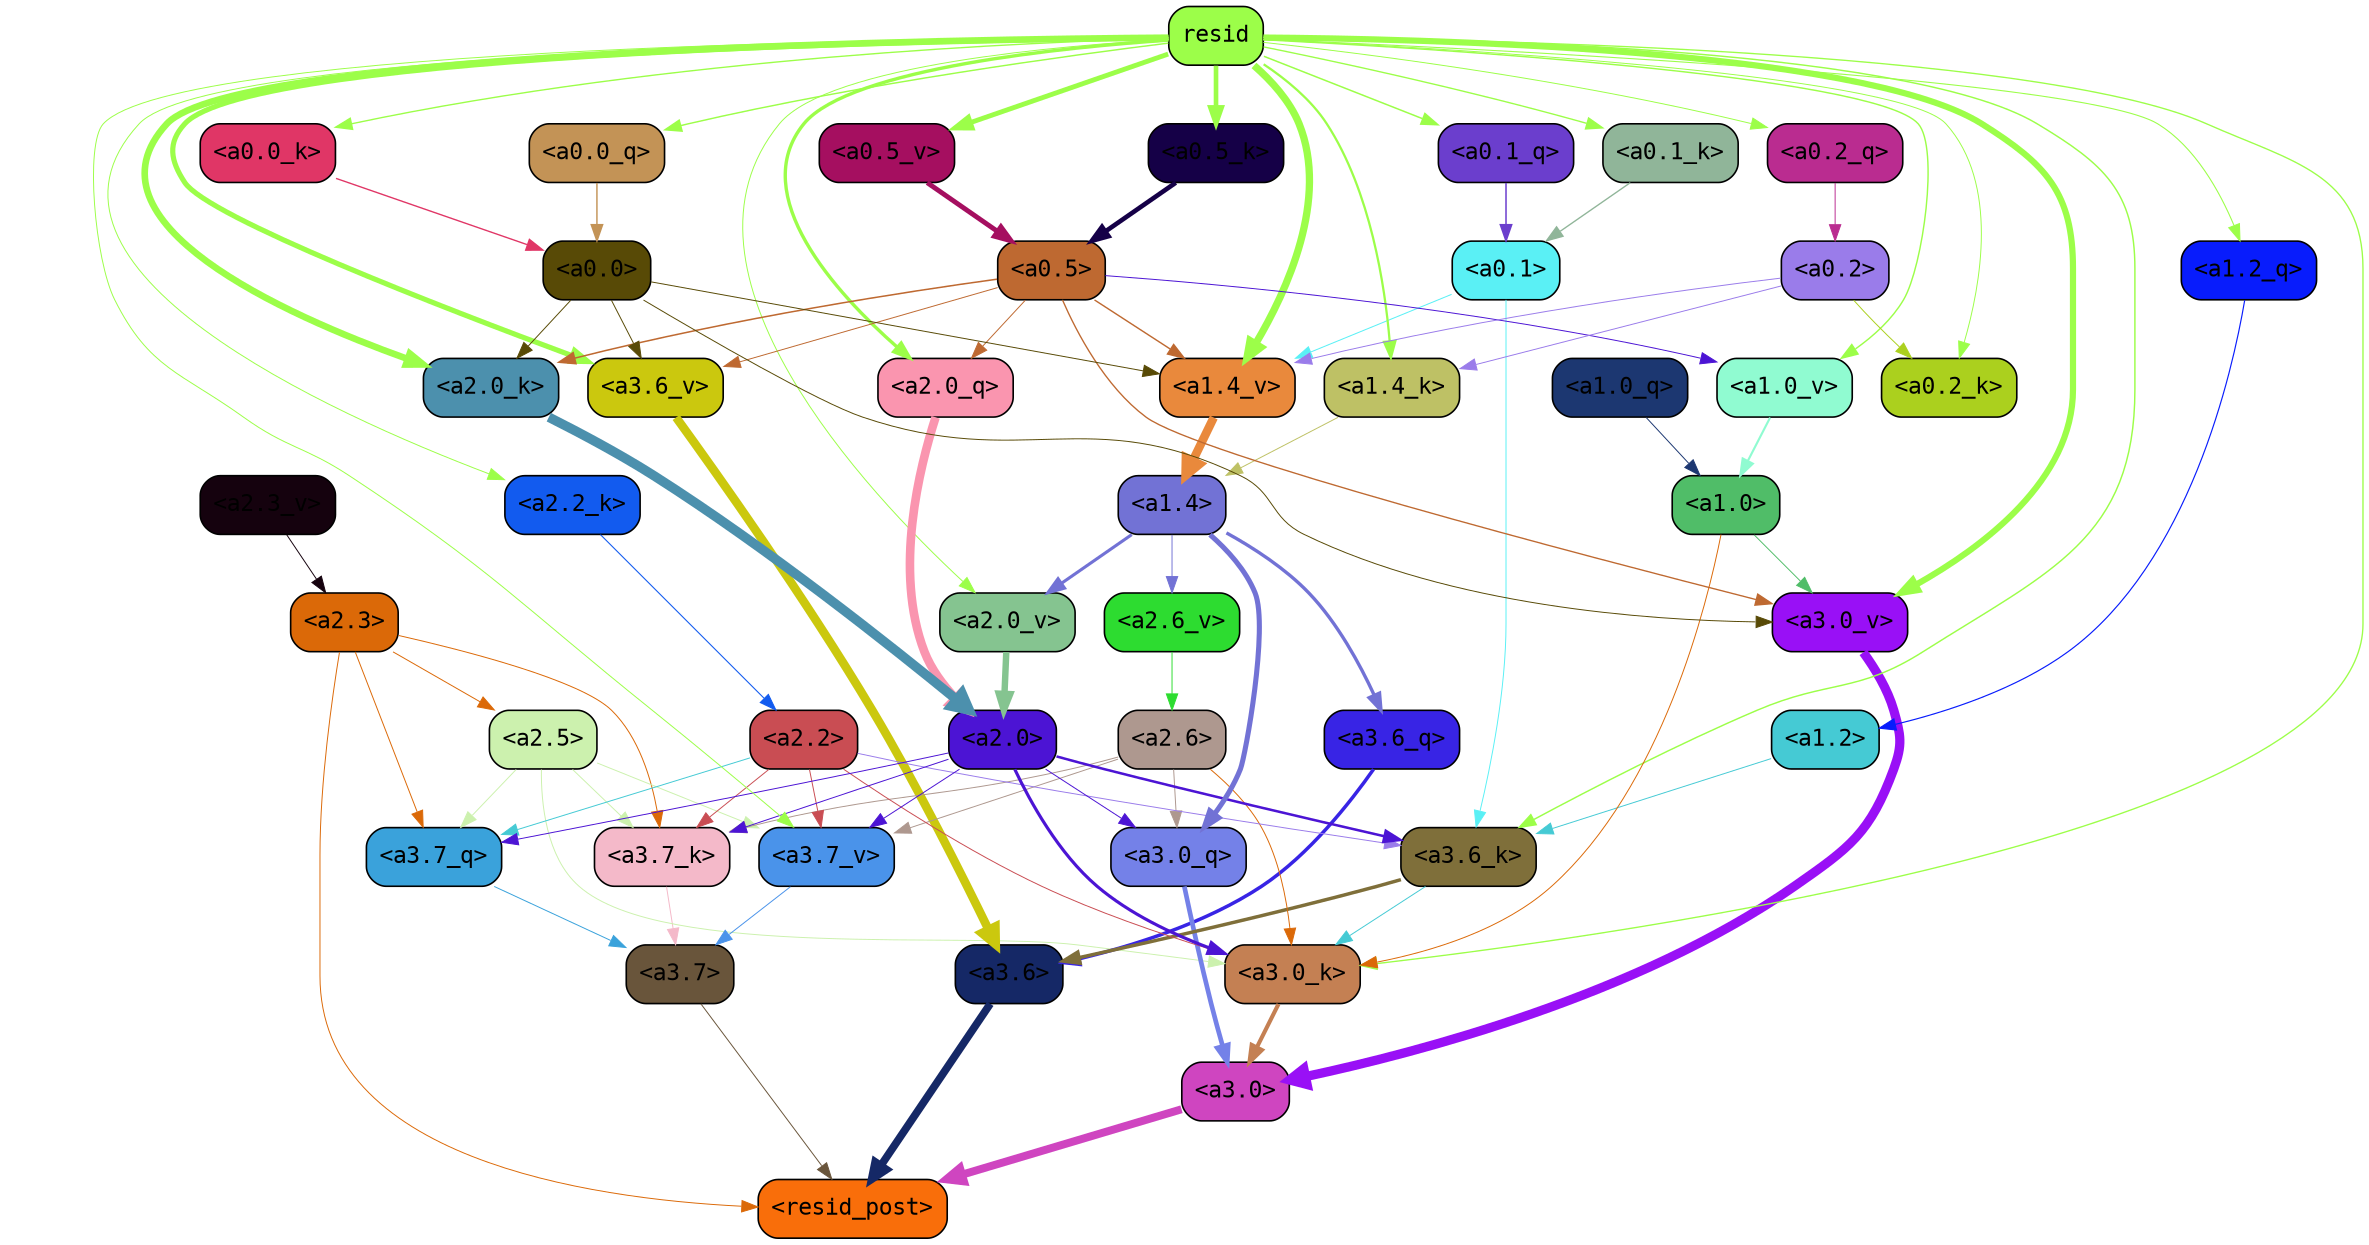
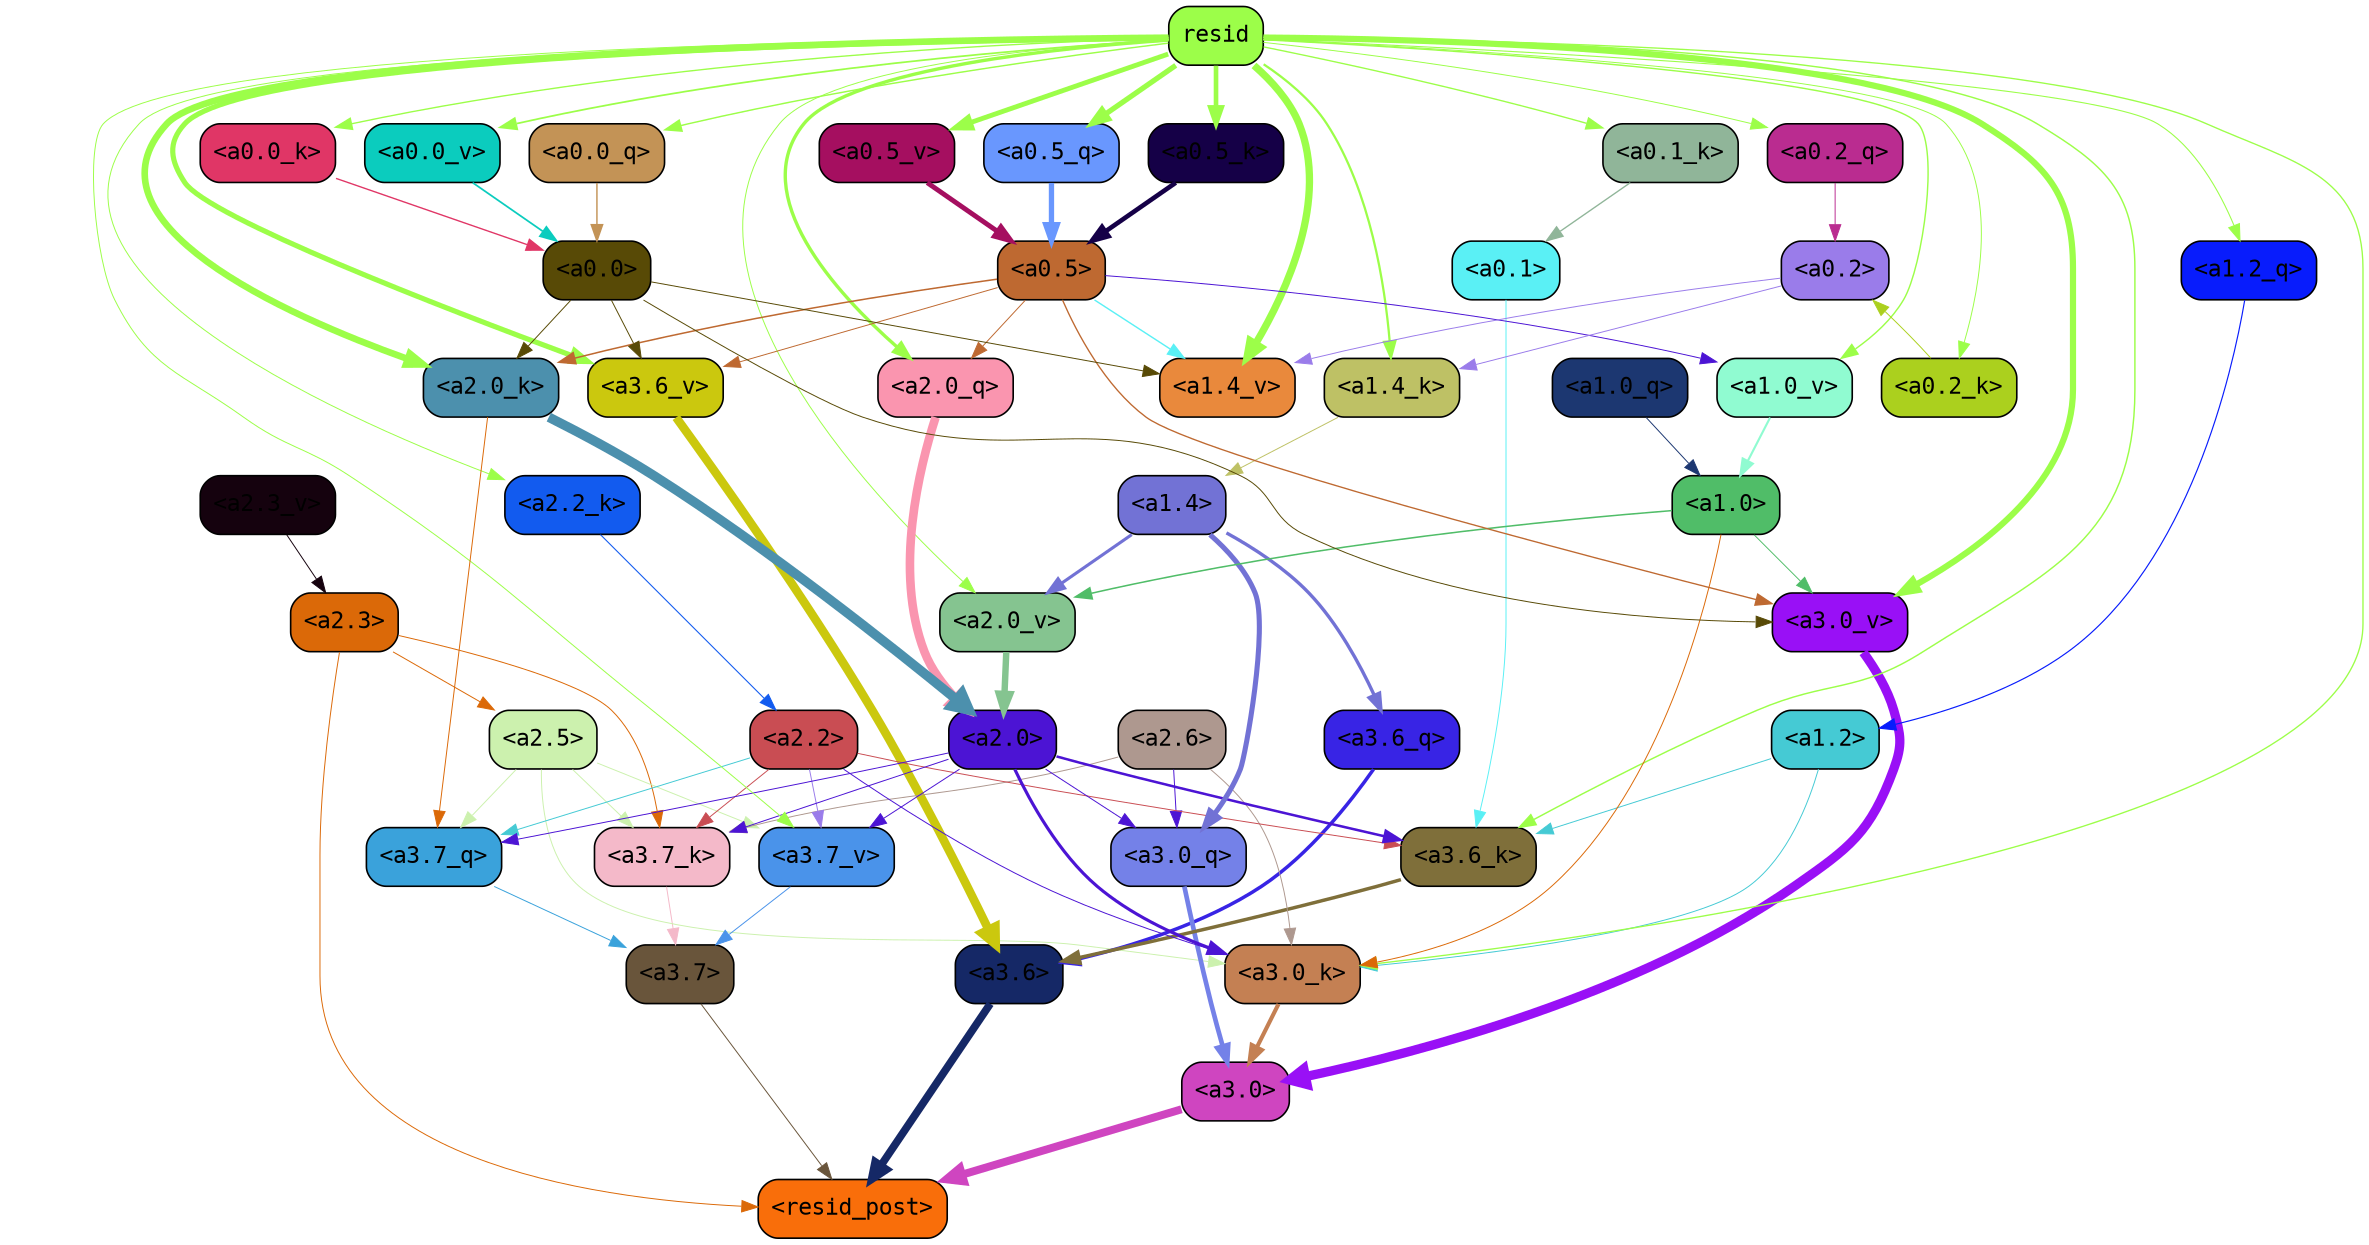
node "<a0.0_v>": added
node "<a0.5_q>": added
node "<a0.1_q>": removed
edge "<a0.2>" -> "<a0.2_k>": reversed
edge "<a0.5>" -> "<a1.4_v>": color #be6931 -> #5af0f5
edge "<a0.1>" -> "<a1.4_v>": removed
edge "<a1.4_v>" -> "<a1.4>": removed
edge "<a1.0>" -> "<a2.0_v>": added
node "<a2.6_v>": removed
edge "<a2.3>" -> "<a3.7_q>": now "<a2.0_k>" -> "<a3.7_q>"
edge "<a2.2>" -> "<a3.7_v>": color #c94d53 -> #9a7cea
edge "<a2.6>" -> "<a3.7_v>": removed
edge "<a2.6>" -> "<a3.0_q>": color #ae988f -> #4c14d4
edge "<a2.2>" -> "<a3.6_k>": color #9a7cea -> #c94d53
edge "<a2.6>" -> "<a3.0_k>": color #db6908 -> #ae988f
edge "<a2.2>" -> "<a3.0_k>": color #c94d53 -> #4c14d4
edge "<a3.6_k>" -> "<a3.0_k>": now "<a1.2>" -> "<a3.0_k>"
